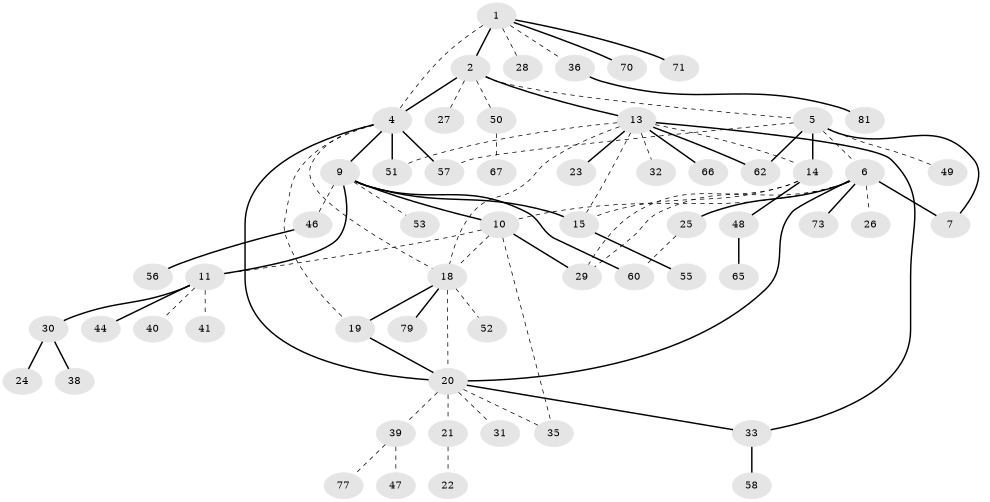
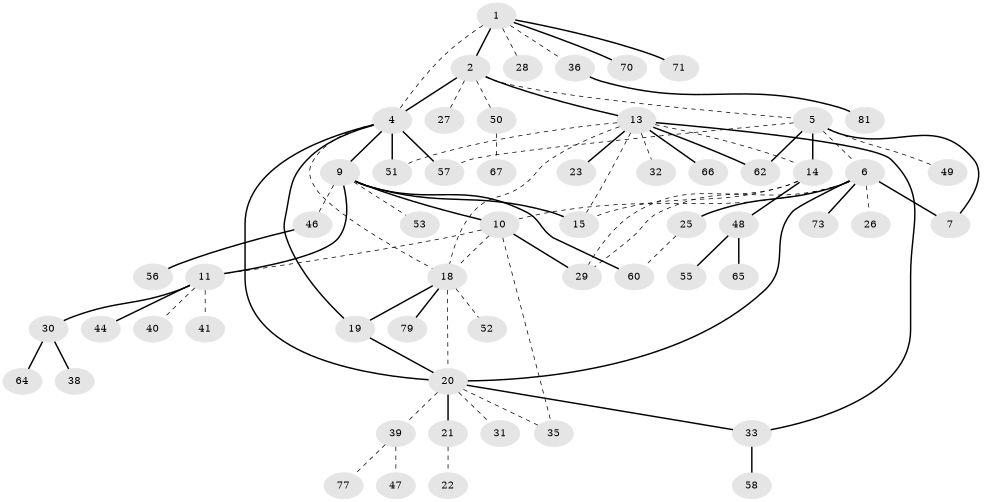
edge "4" -- "19": style dashed -> bold
edge "15" -- "55": now "48" -- "55"
node "24": label "24" -> "64"
edge "20" -- "21": style dashed -> bold
